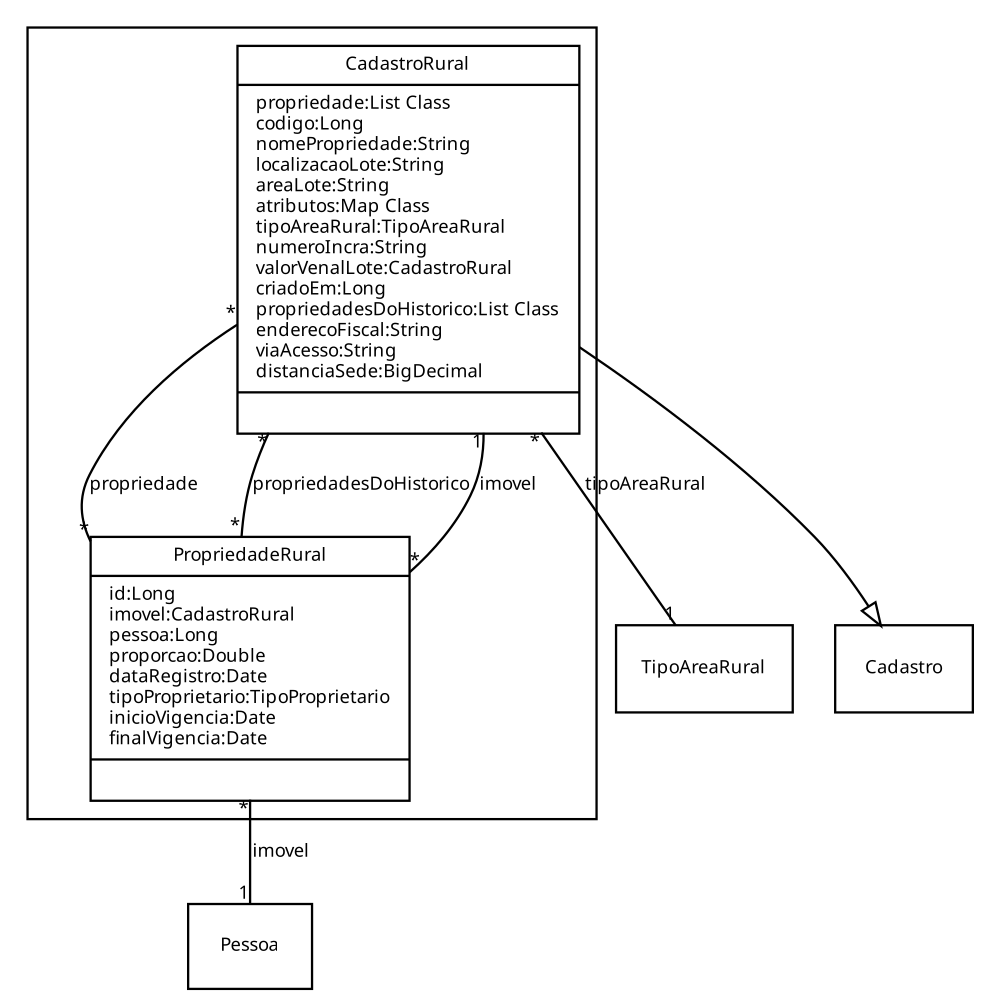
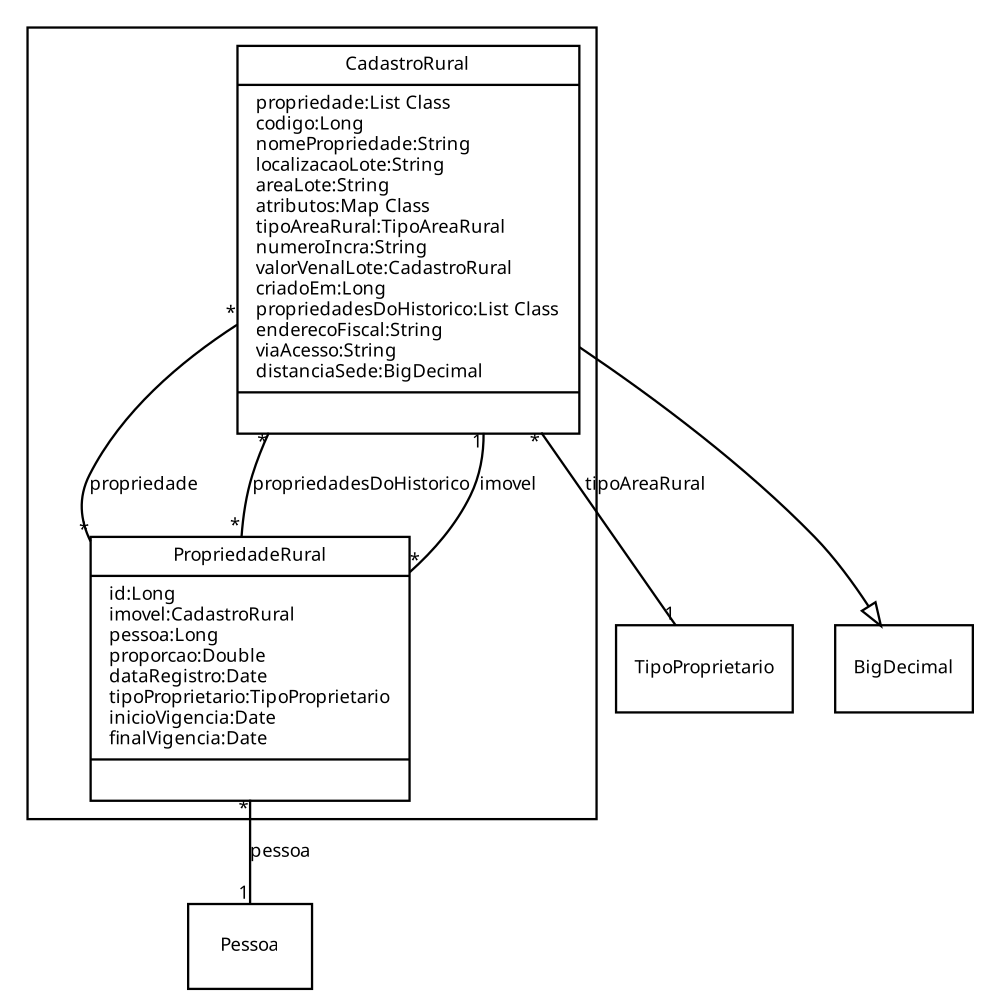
node "TipoAreaRural": label "TipoAreaRural" -> "TipoProprietario"
node "Cadastro": label "Cadastro" -> "BigDecimal"
edge "PropriedadeRural" -- "Pessoa": label "imovel" -> "pessoa"
